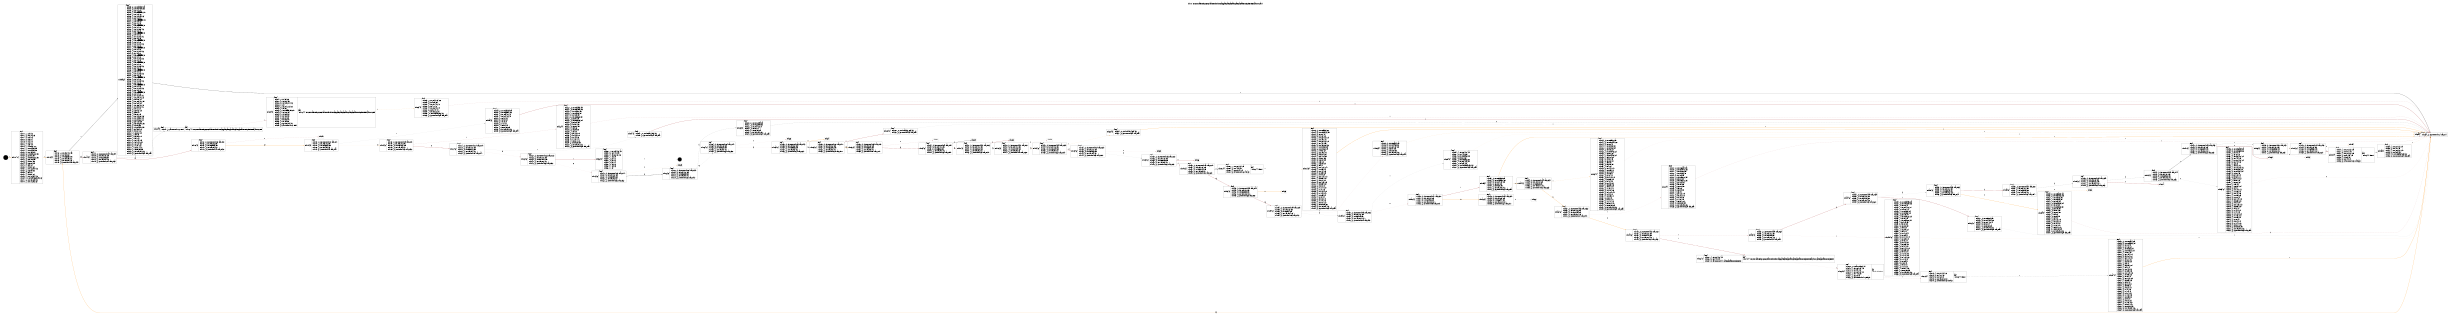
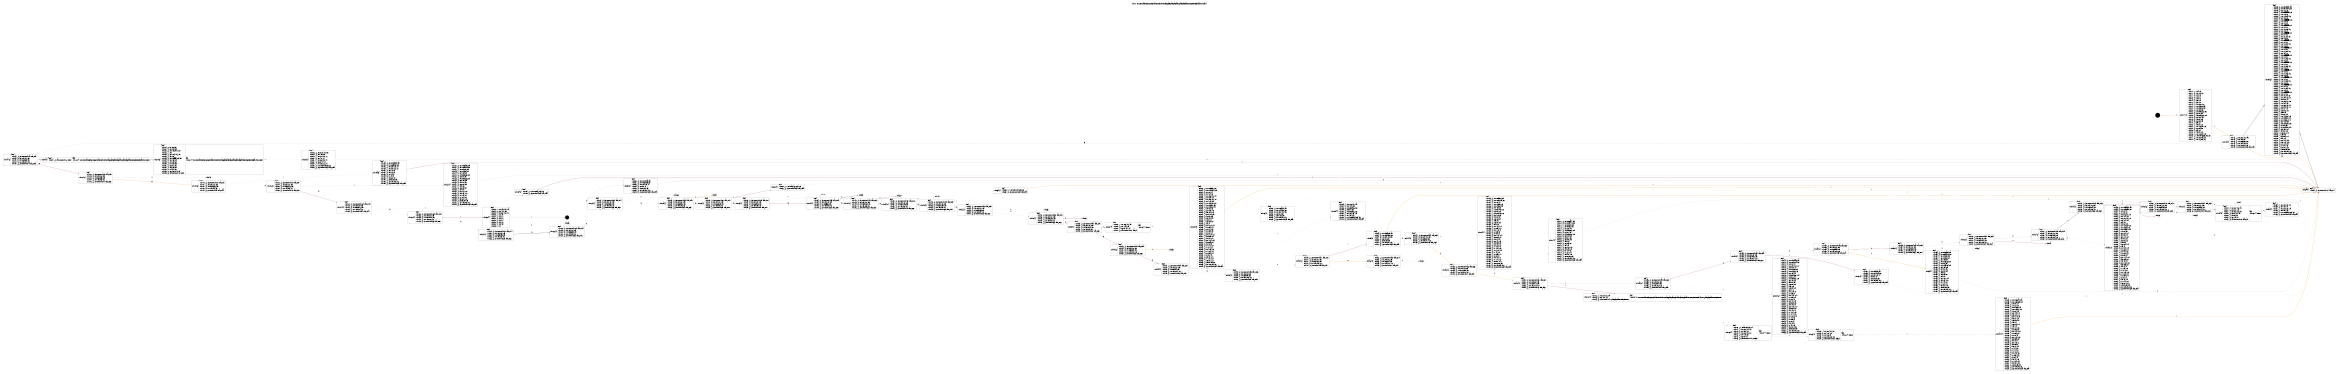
edge "0x401784 [32]" -> "0x4017a4 [28]": reversed
